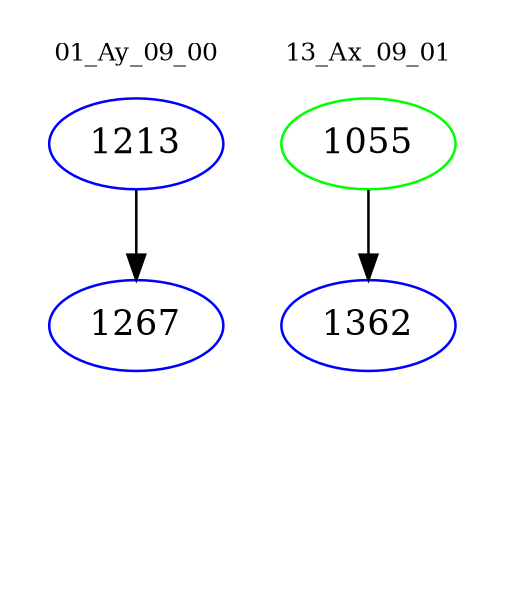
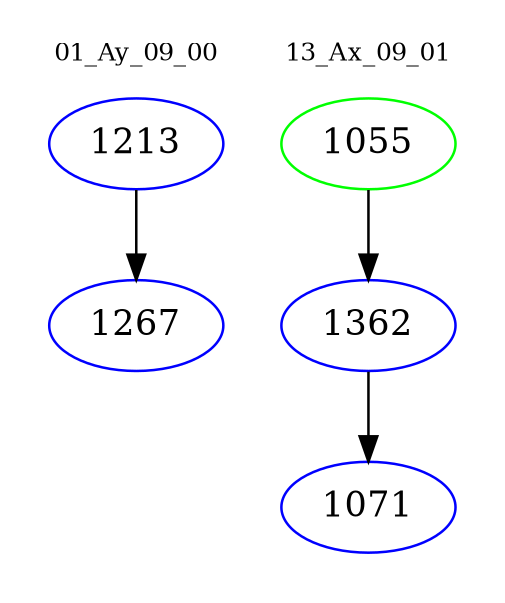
node "1071": added
